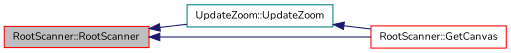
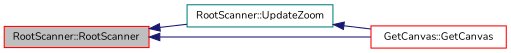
node "UpdateZoom::UpdateZoom": label "UpdateZoom::UpdateZoom" -> "RootScanner::UpdateZoom"
node "RootScanner::GetCanvas": label "RootScanner::GetCanvas" -> "GetCanvas::GetCanvas"
